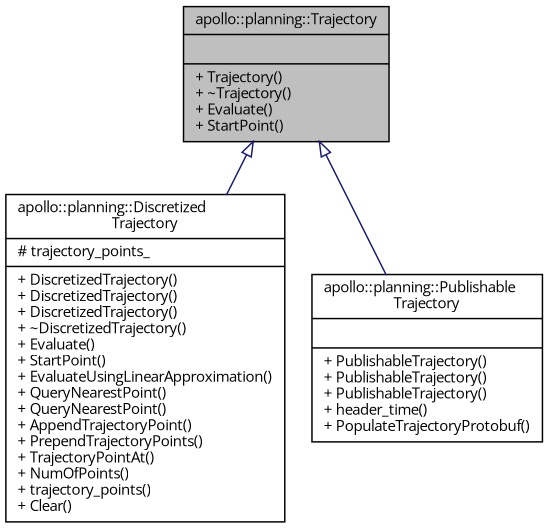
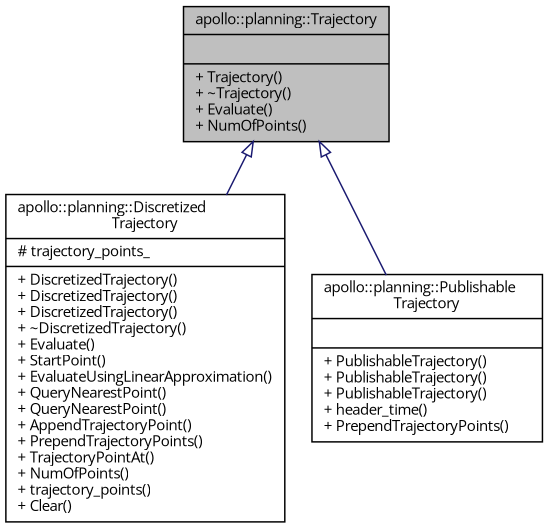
node "apollo::planning::Trajectory": text "+ StartPoint()" -> "+ NumOfPoints()"
node "apollo::planning::Publishable": text "+ PopulateTrajectoryProtobuf()" -> "+ PrependTrajectoryPoints()"
